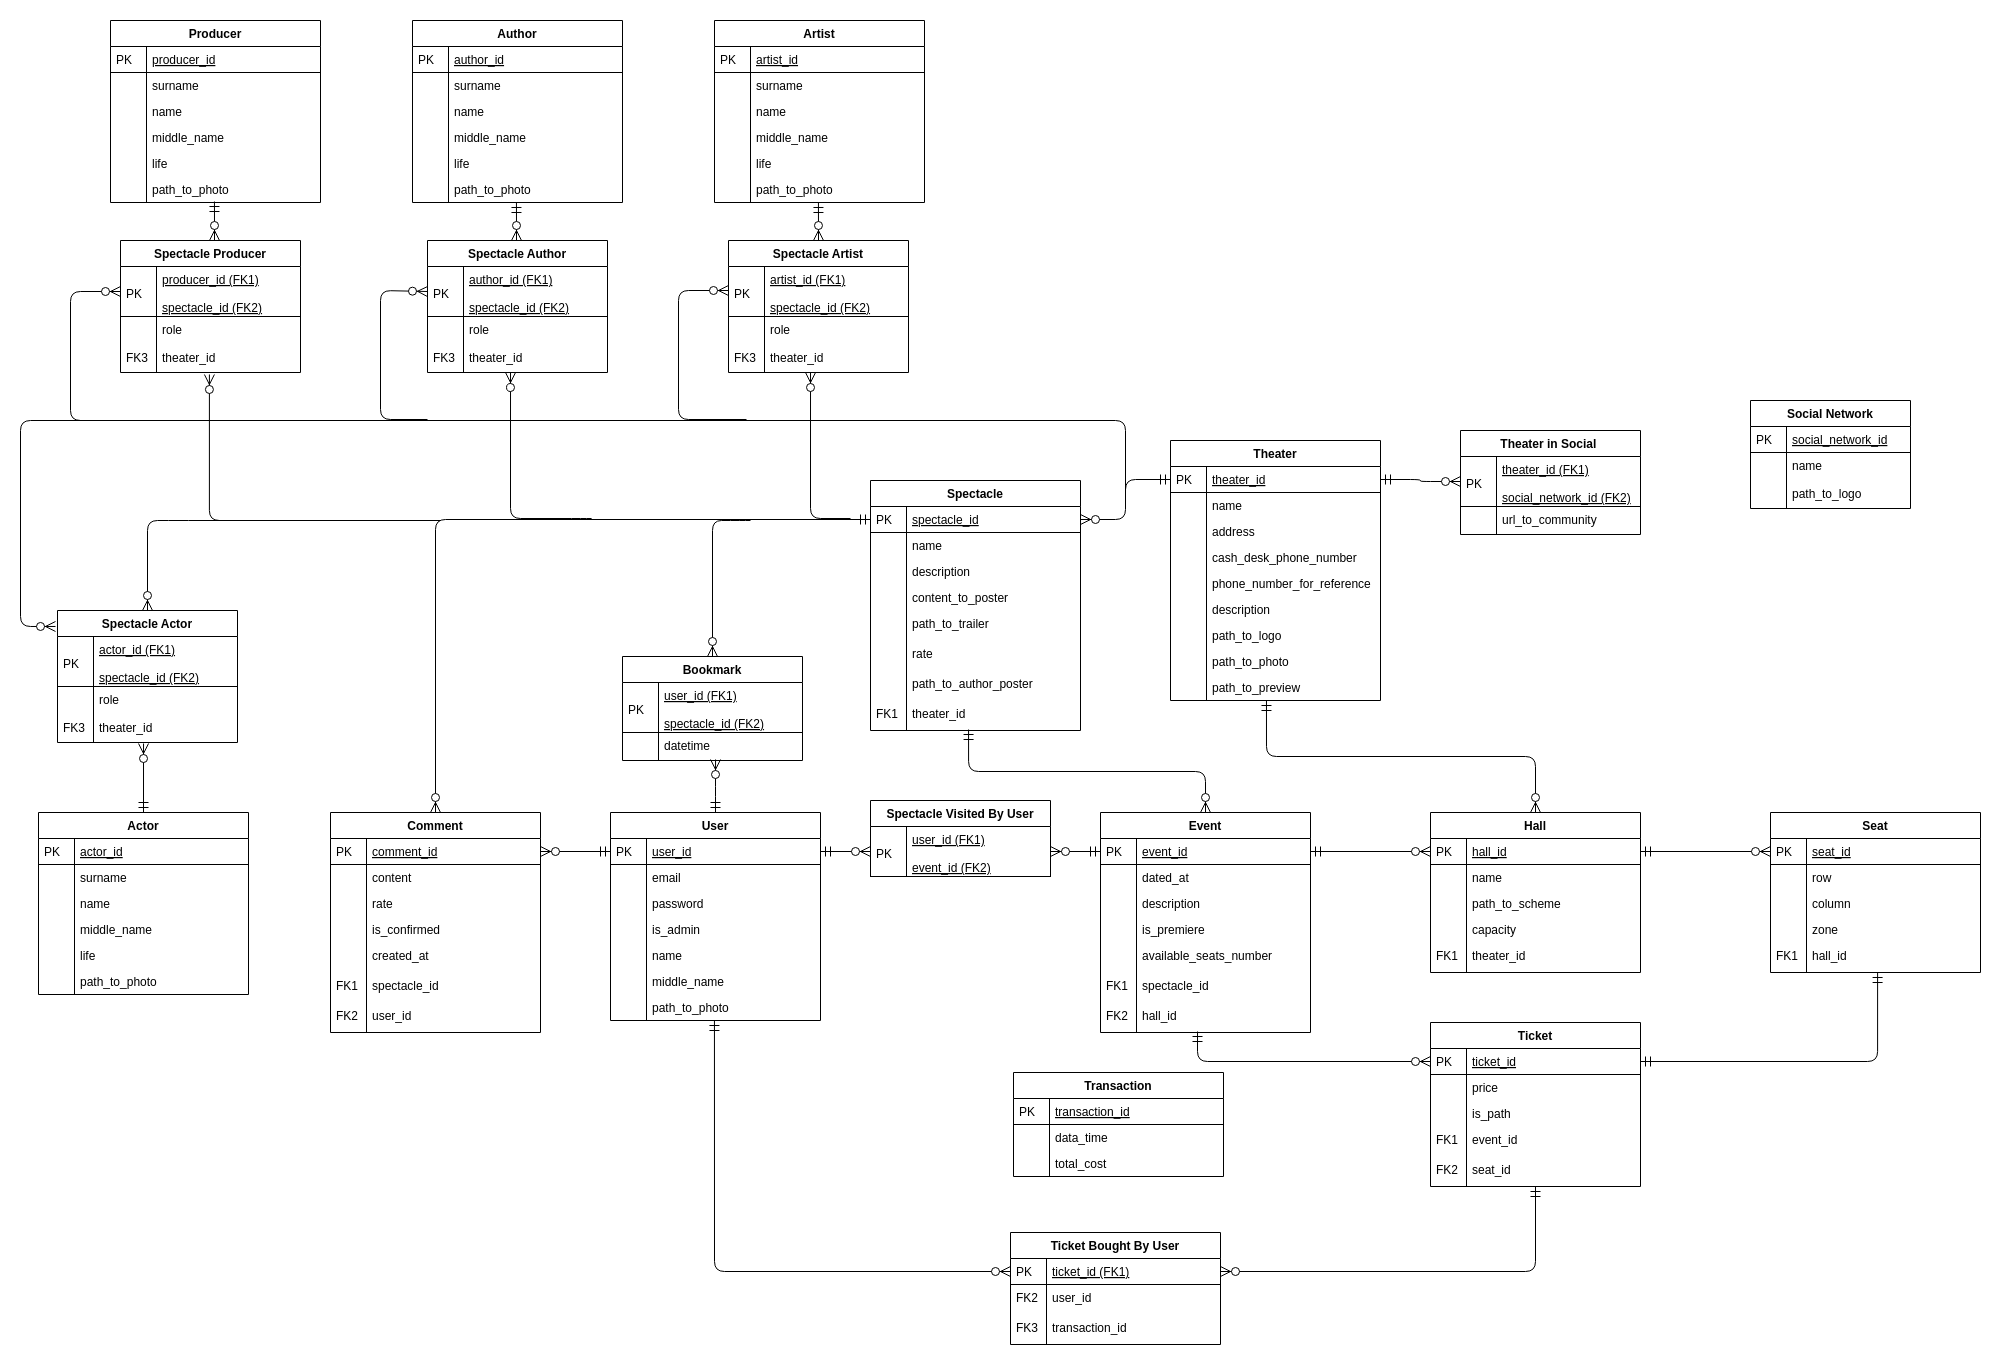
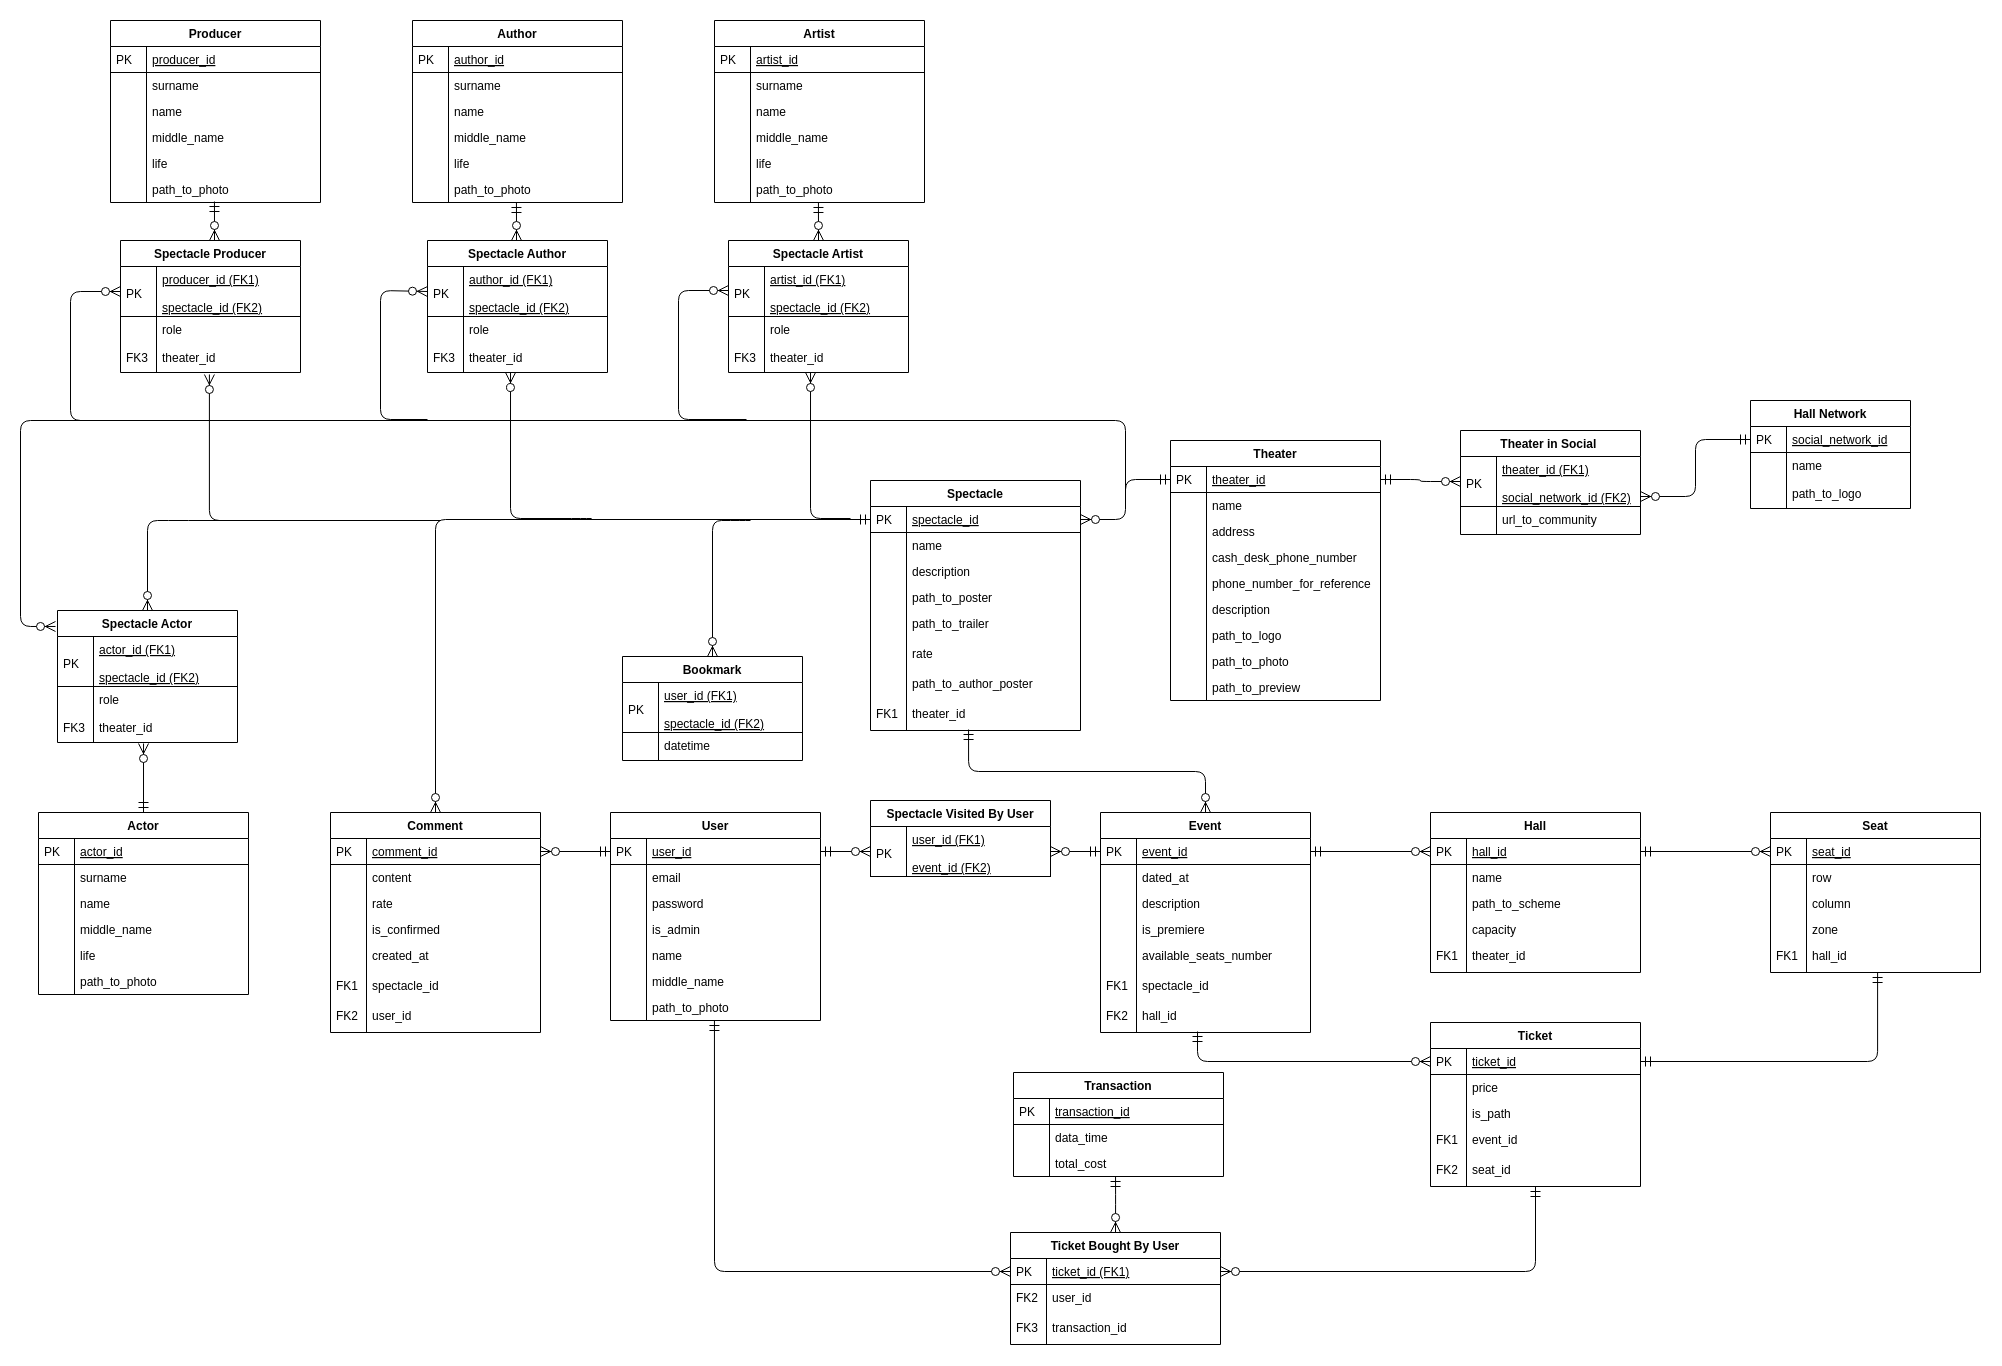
node "Social Network": label "Social Network" -> "Hall Network"
edge "social_network_id" -- "theater_id (FK1) social_network_id (FK2)": added
node "content_to_poster": label "content_to_poster" -> "path_to_poster"
edge "path_to_preview" -- "Hall": removed
edge "datetime" -- "User": removed
edge "total_cost" -- "Ticket Bought By User": added
